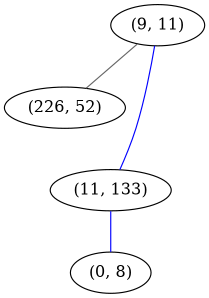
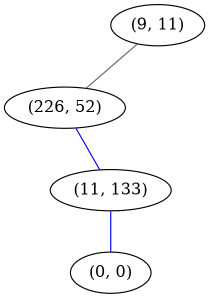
edge "(9, 11)" -- "(11, 133)": now "(226, 52)" -- "(11, 133)"
node "(0, 8)": label "(0, 8)" -> "(0, 0)"
